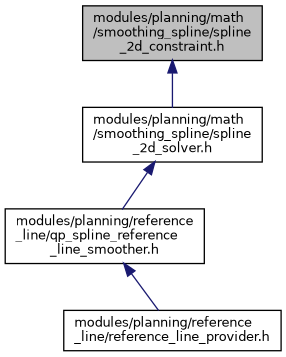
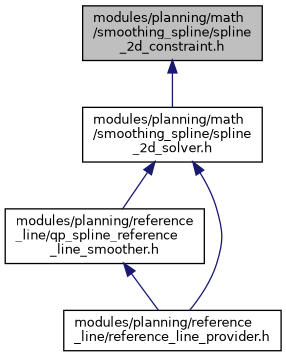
edge "modules/planning/reference _line/reference_line_provider.h" -> "modules/planning/math /smoothing_spline/spline _2d_solver.h": added
